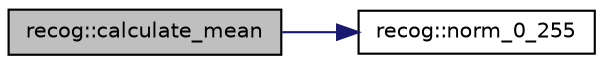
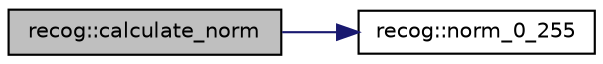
node "recog::calculate_mean": label "recog::calculate_mean" -> "recog::calculate_norm"
